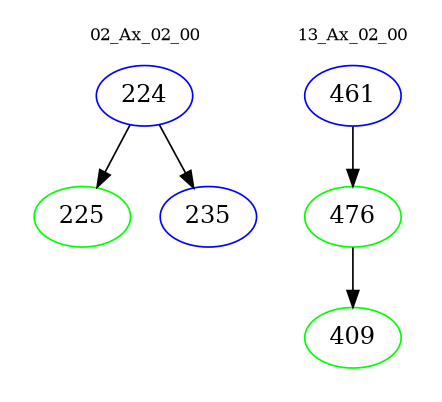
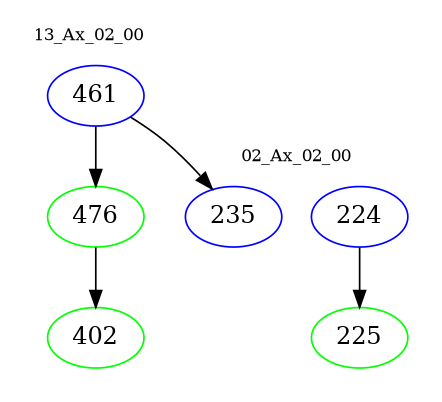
edge "224" -> "235": now "461" -> "235"
node "409": label "409" -> "402"
